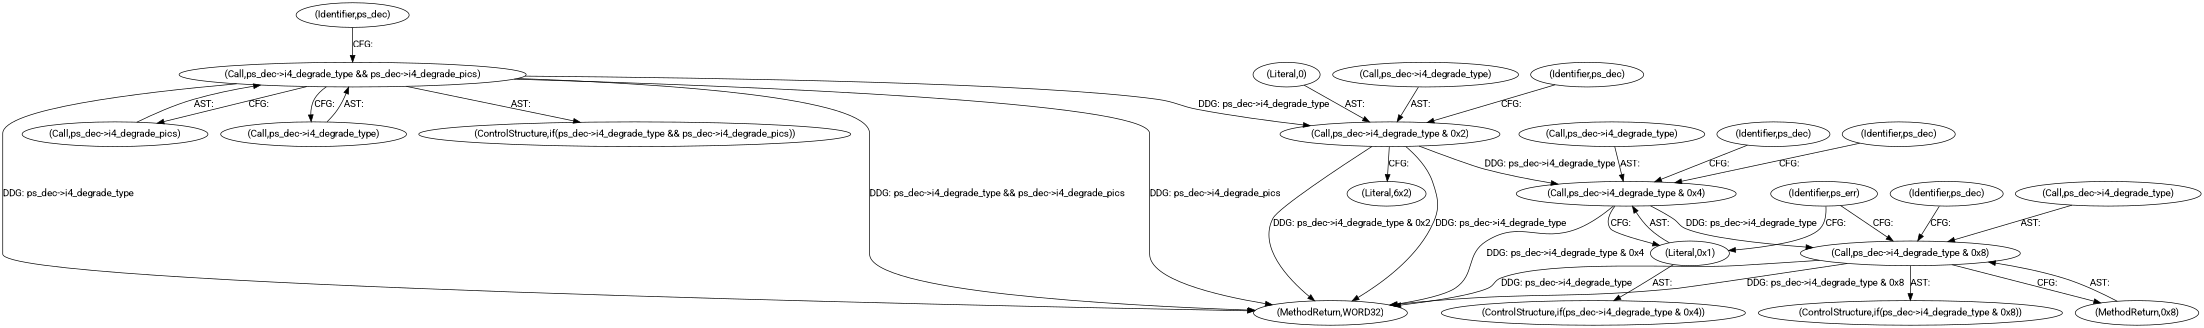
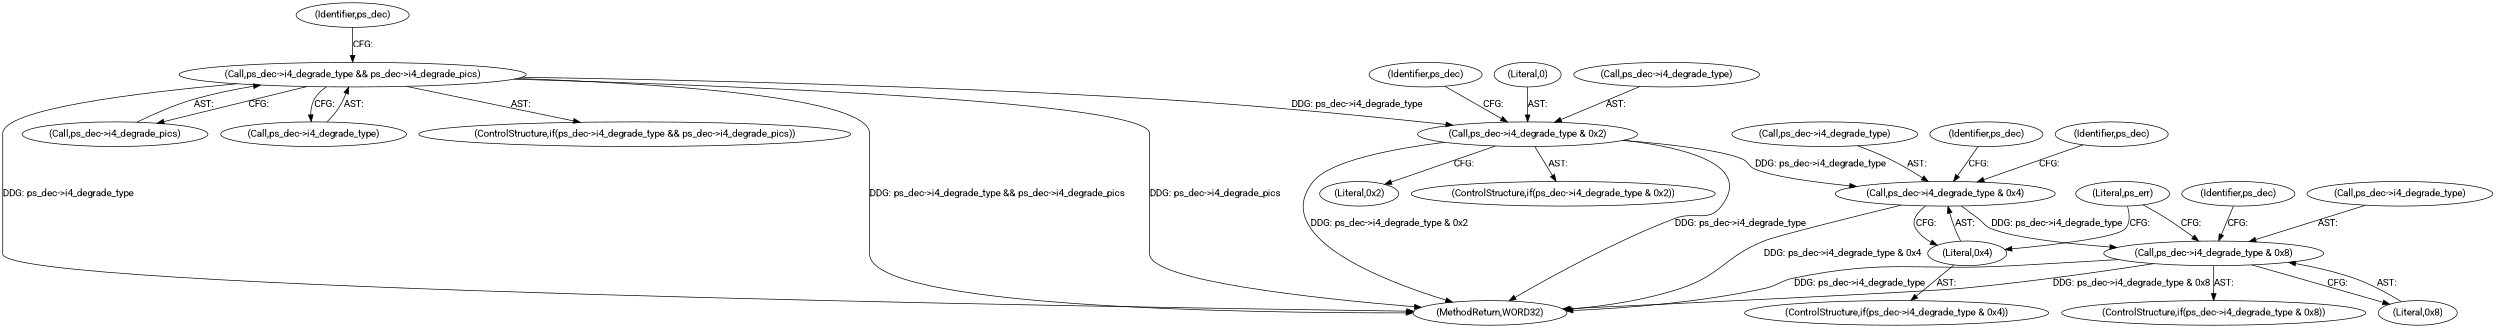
node "(Literal,6x2)": label "(Literal,6x2)" -> "(Literal,0x2)"
node "(ControlStructure,if(ps_dec->i4_degrade_type & 0x2))": added
node "(Identifier,ps_err)": label "(Identifier,ps_err)" -> "(Literal,ps_err)"
node "(Literal,0x1)": label "(Literal,0x1)" -> "(Literal,0x4)"
node "(MethodReturn,0x8)": label "(MethodReturn,0x8)" -> "(Literal,0x8)"
